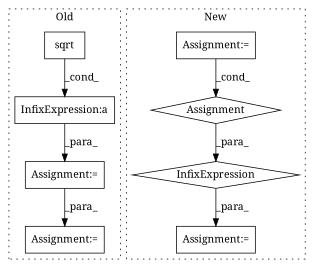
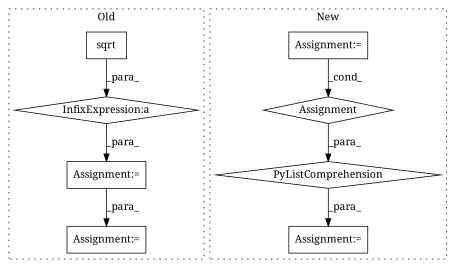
edge "sqrt" -> "InfixExpression:a": label "_cond_" -> "_para_"
node "InfixExpression:a": shape box -> diamond
node "InfixExpression": label "InfixExpression" -> "PyListComprehension"
